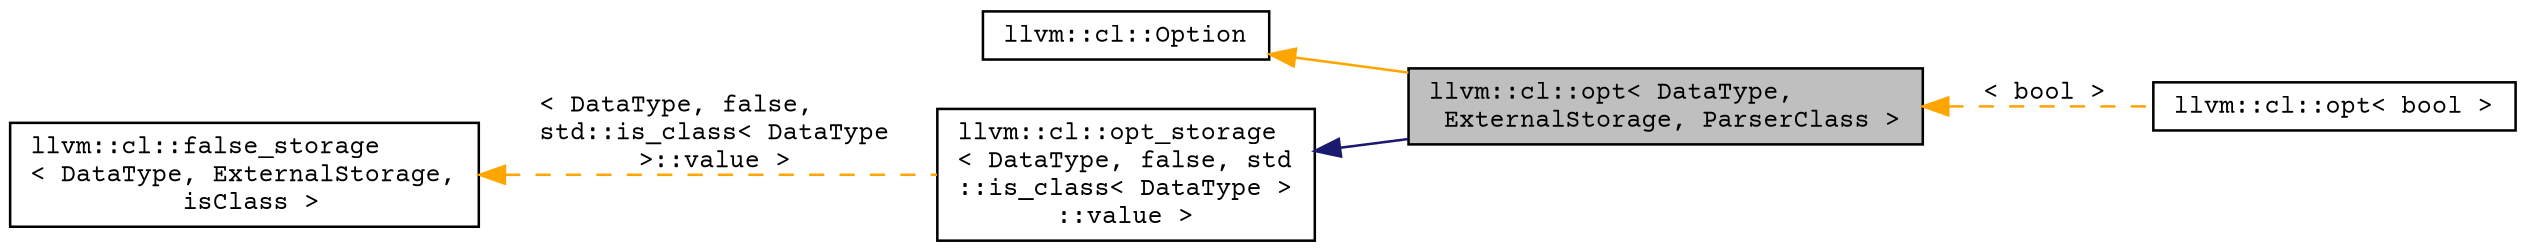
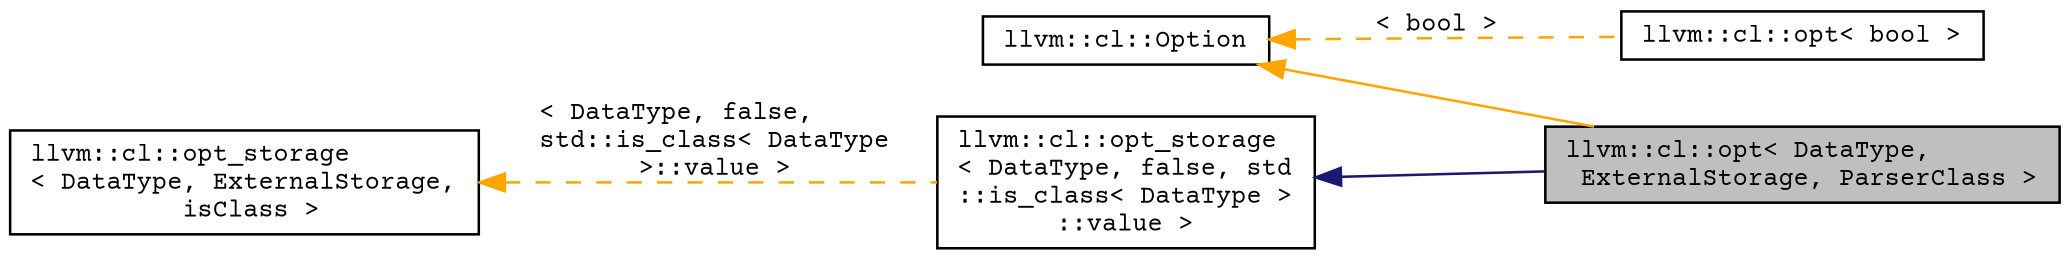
edge "llvm::cl::opt< bool >" -> "llvm::cl::opt< DataType, ExternalStorage, ParserClass >": now "llvm::cl::opt< bool >" -> "llvm::cl::Option"
node "llvm::cl::false_storage < DataType, ExternalStorage, isClass >": label "llvm::cl::false_storage < DataType, ExternalStorage, isClass >" -> "llvm::cl::opt_storage < DataType, ExternalStorage, isClass >"
